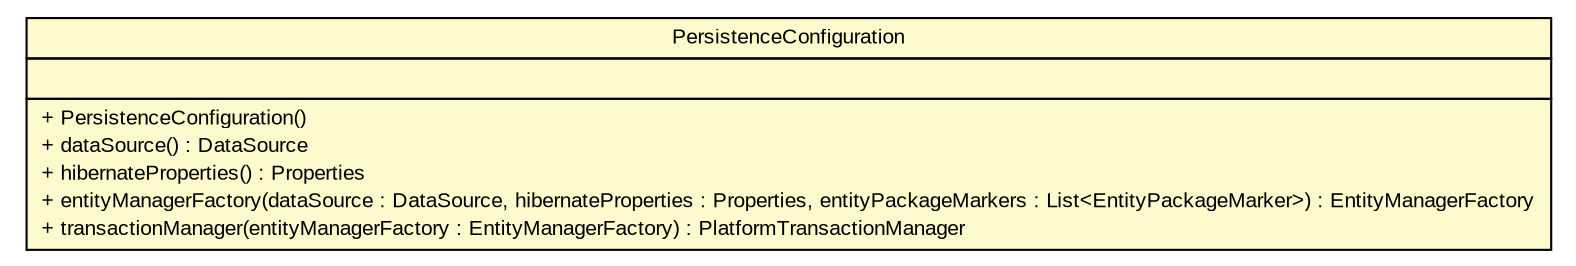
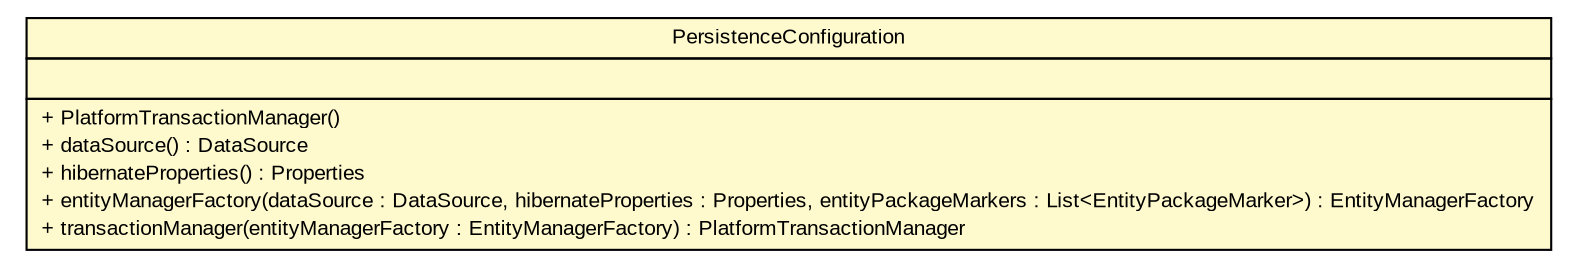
node "PersistenceConfiguration": text "+ PersistenceConfiguration()" -> "+ PlatformTransactionManager()"
